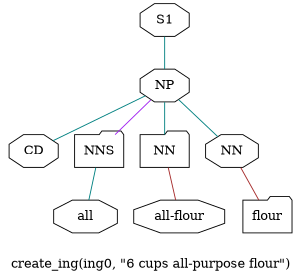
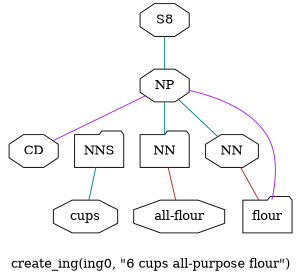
node "S1": label "S1" -> "S8"
edge "NP" -- "NNS": now "NP" -- "flour"
edge "NP" -- "CD": color teal -> purple
node "all": label "all" -> "cups"
